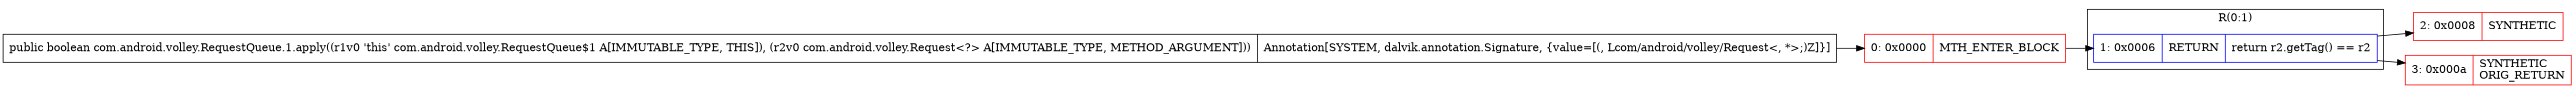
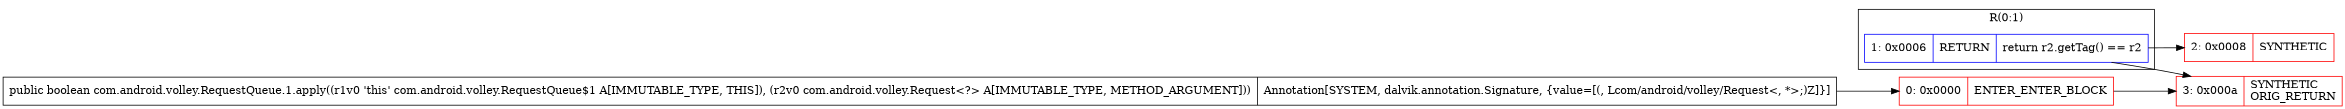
node "0: 0x0000": text "MTH_ENTER_BLOCK" -> "ENTER_ENTER_BLOCK"
edge "0: 0x0000" -> "1: 0x0006": now "0: 0x0000" -> "3: 0x000a"
